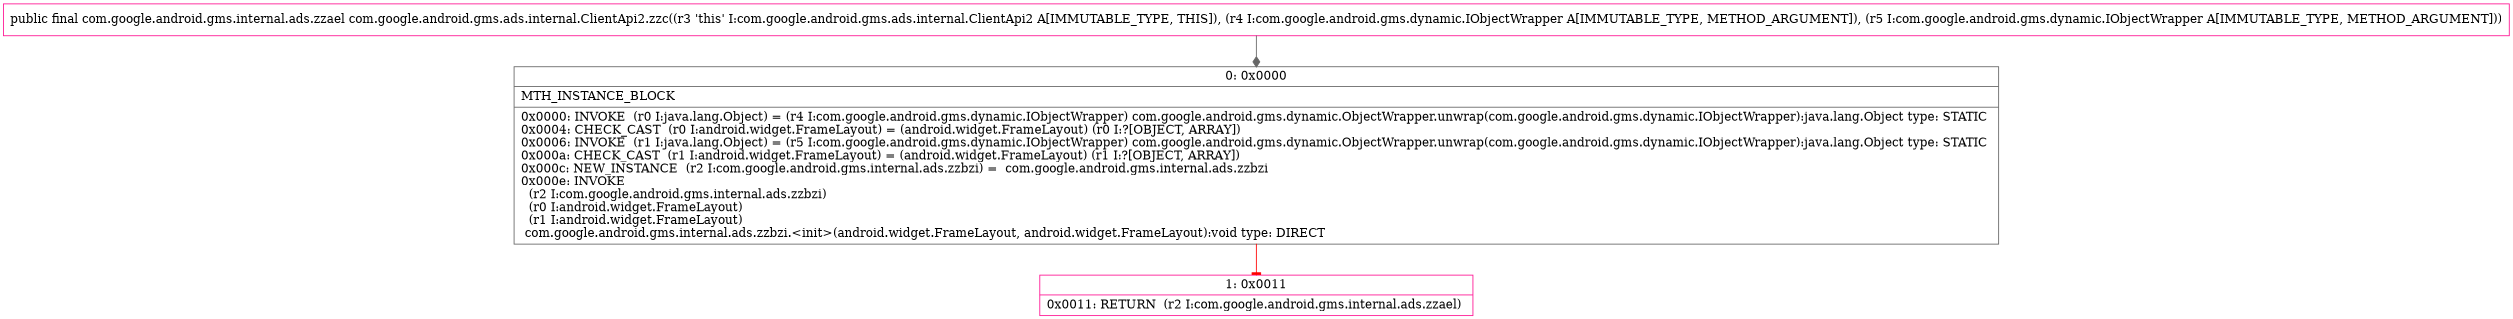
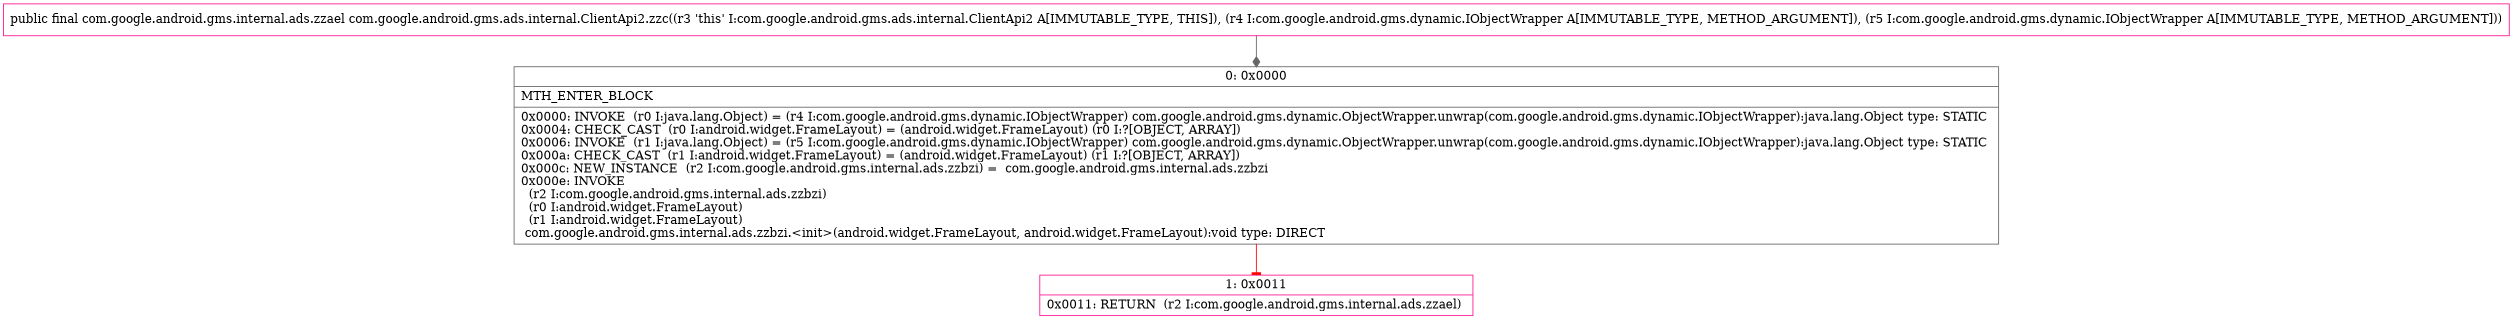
node "0: 0x0000": text "MTH_INSTANCE_BLOCK" -> "MTH_ENTER_BLOCK"
